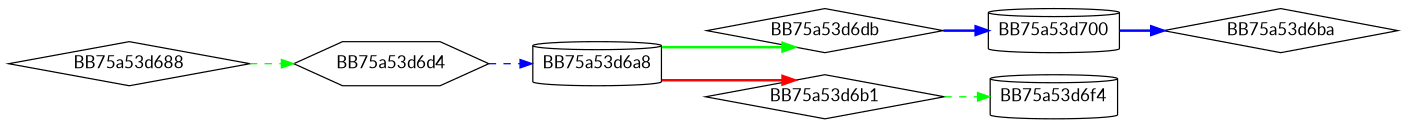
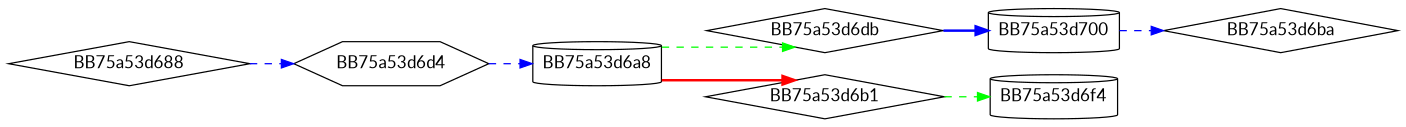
edge "BB75a53d700" -> "BB75a53d6ba": style bold -> dashed
edge "BB75a53d6a8" -> "BB75a53d6db": style bold -> dashed
edge "BB75a53d688" -> "BB75a53d6d4": color green -> blue
